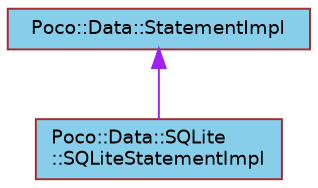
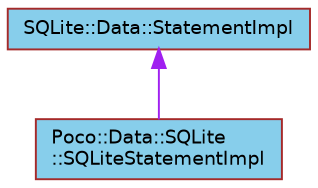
node "Poco::Data::StatementImpl": label "Poco::Data::StatementImpl" -> "SQLite::Data::StatementImpl"
